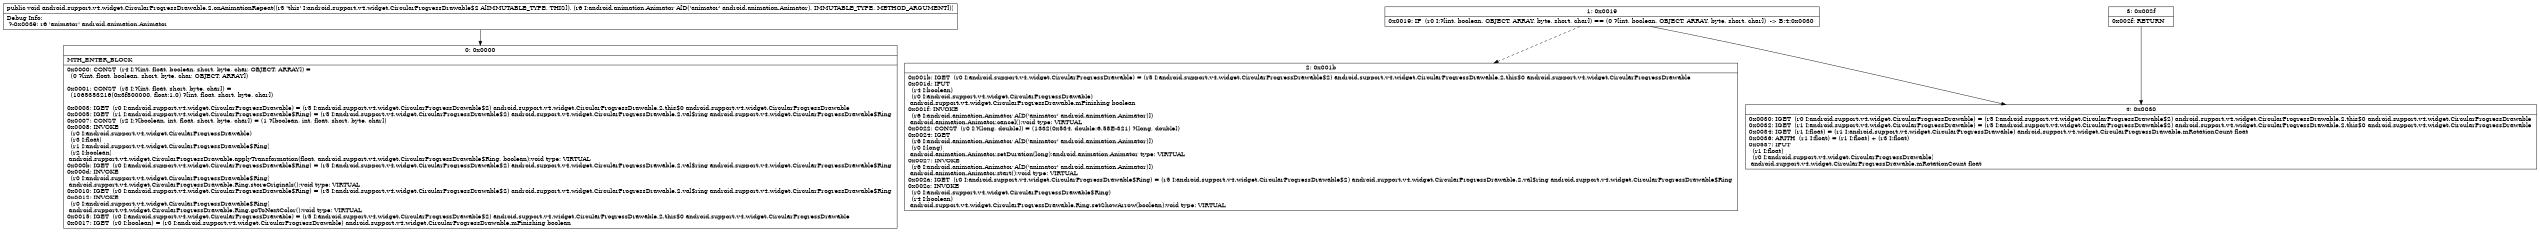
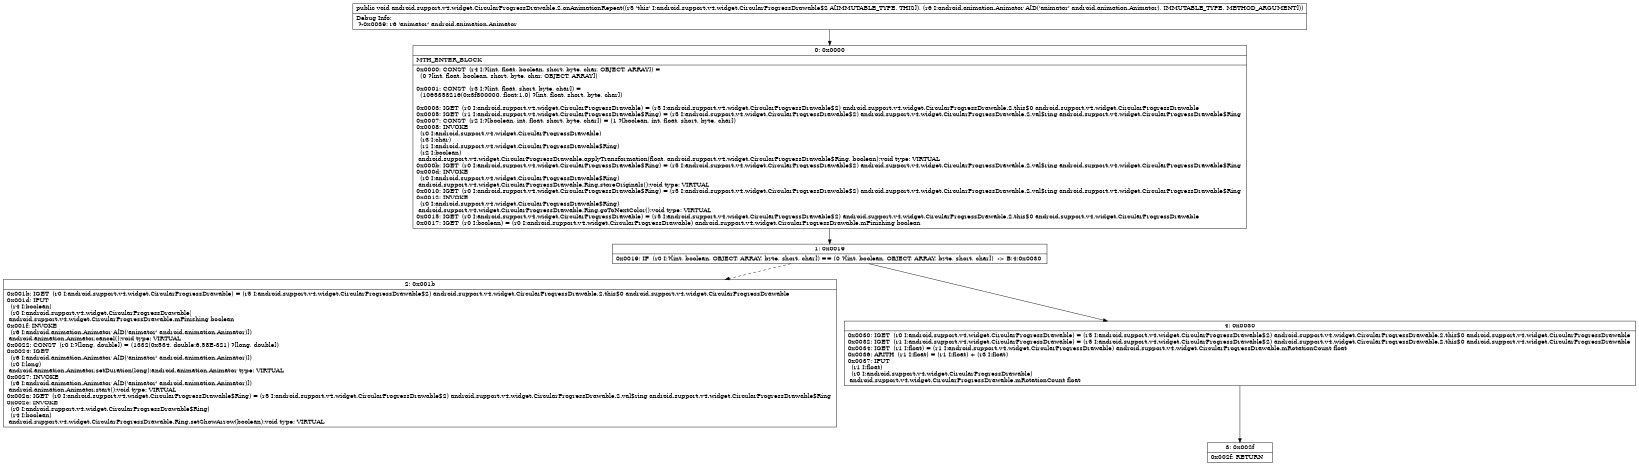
edge "3: 0x002f" -> "4: 0x0030": reversed
node "0: 0x0000": text "(r3 I:float)" -> "(r3 I:char)"
node "4: 0x0030": text "0x0537: IPUT" -> "0x0037: IPUT"
edge "0: 0x0000" -> "1: 0x0019": added
